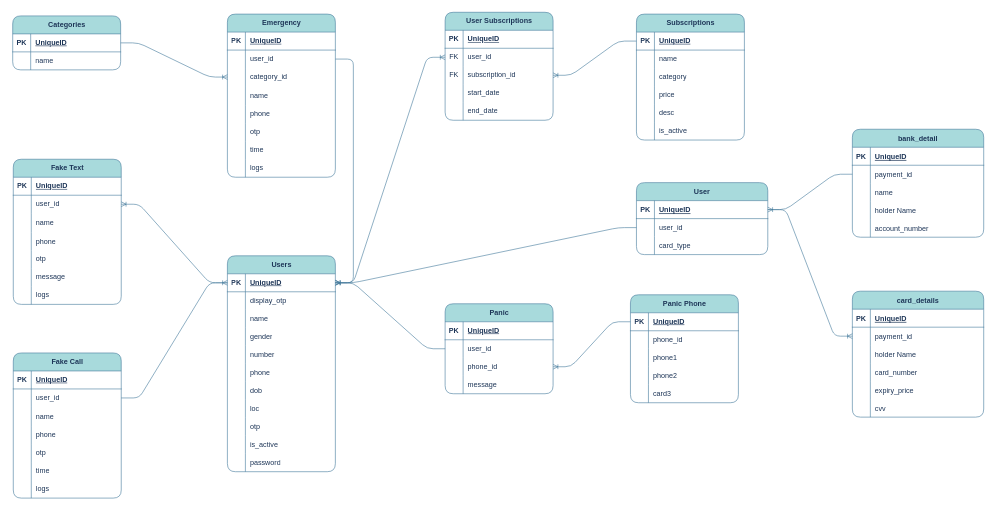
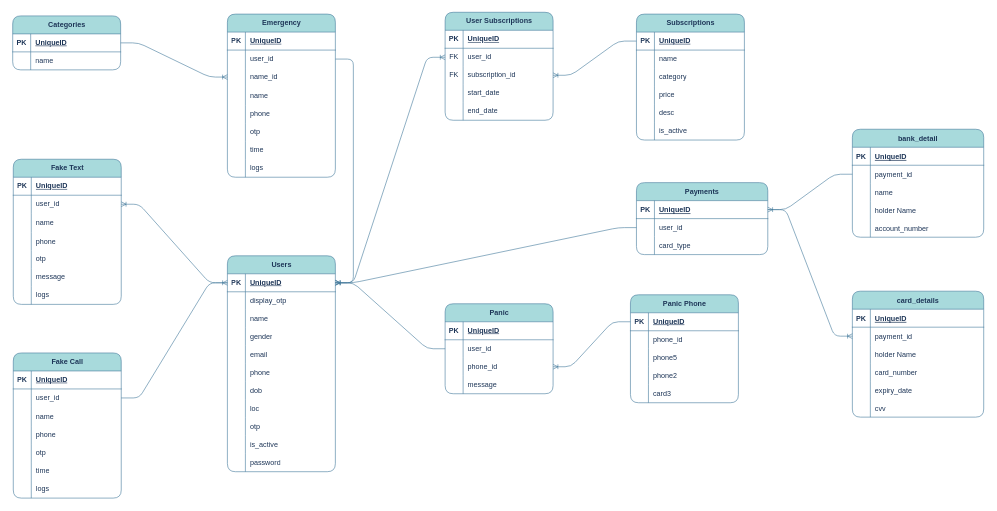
node "category_id": label "category_id" -> "name_id"
node "User": label "User" -> "Payments"
node "number": label "number" -> "email"
node "phone1": label "phone1" -> "phone5"
node "expiry_price": label "expiry_price" -> "expiry_date"
